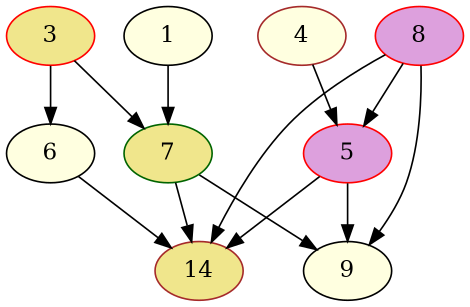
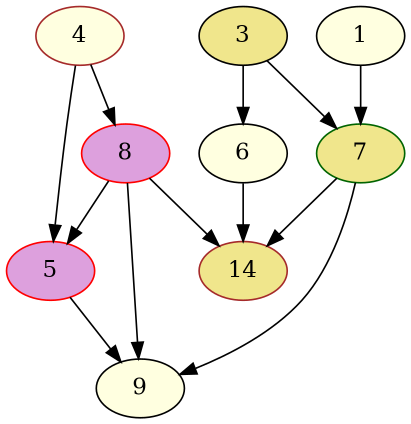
node "3": color red -> black
edge "4" -> "8": added
edge "5" -> "14": removed
